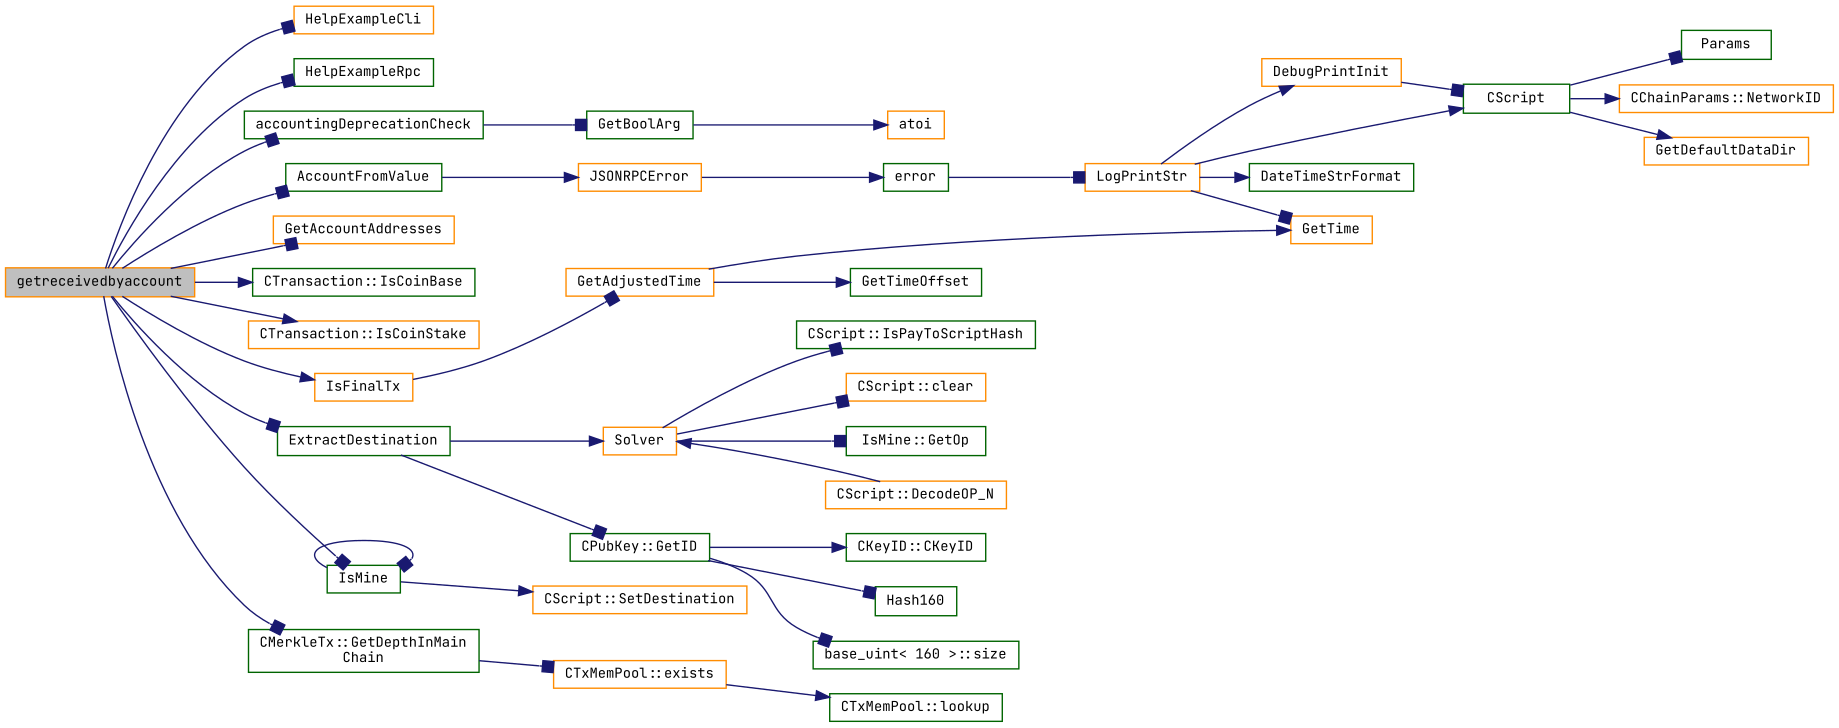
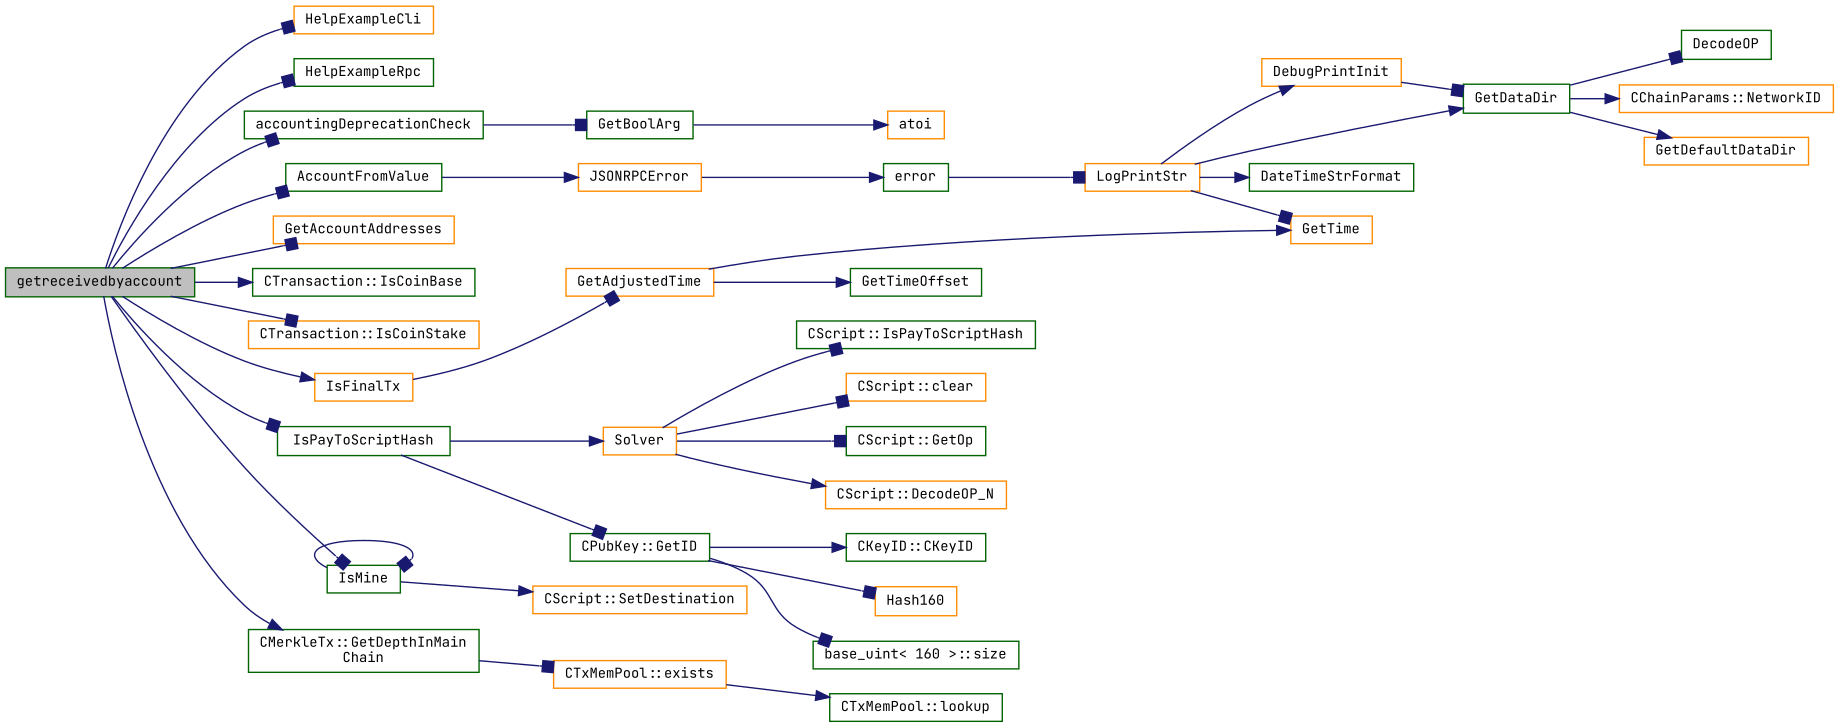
node "Params": label "Params" -> "DecodeOP"
node "CScript": label "CScript" -> "GetDataDir"
node "getreceivedbyaccount": color darkorange -> darkgreen
edge "getreceivedbyaccount" -> "CTransaction::IsCoinStake": arrowhead normal -> box
node "ExtractDestination": label "ExtractDestination" -> "IsPayToScriptHash"
node "IsMine::GetOp": label "IsMine::GetOp" -> "CScript::GetOp"
edge "CScript::DecodeOP_N" -> "Solver": reversed
edge "getreceivedbyaccount" -> "CMerkleTx::GetDepthInMain Chain": arrowhead box -> normal
node "Hash160": color darkgreen -> darkorange
